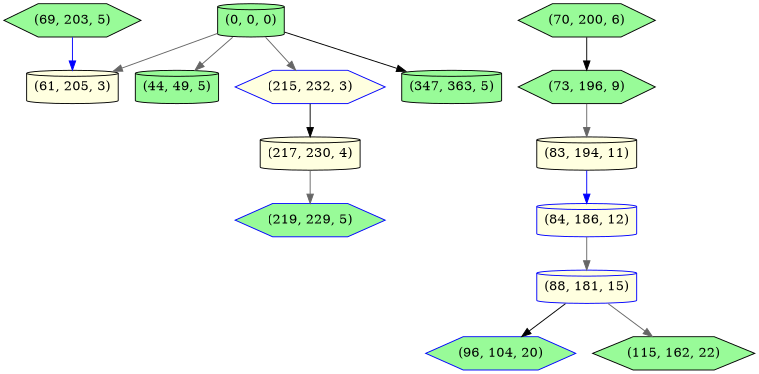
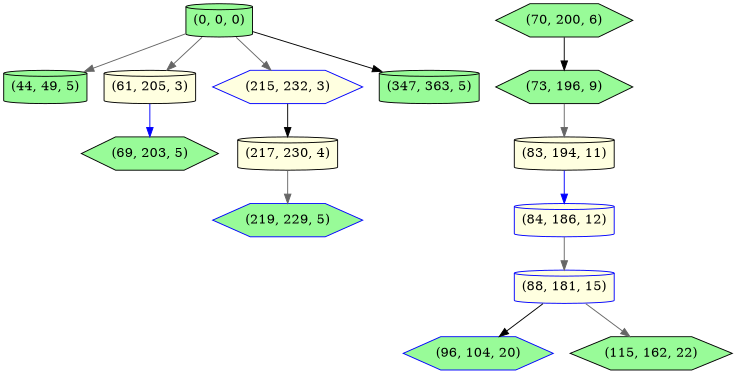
edge "(69, 203, 5)" -> "(61, 205, 3)": reversed
